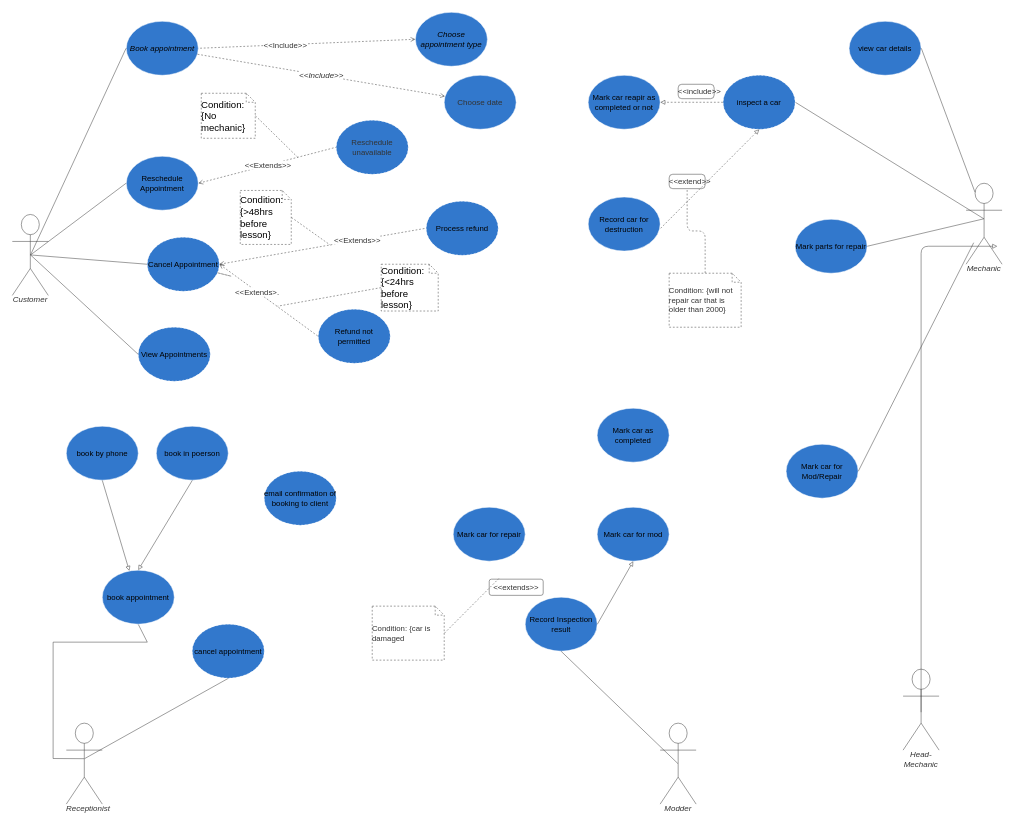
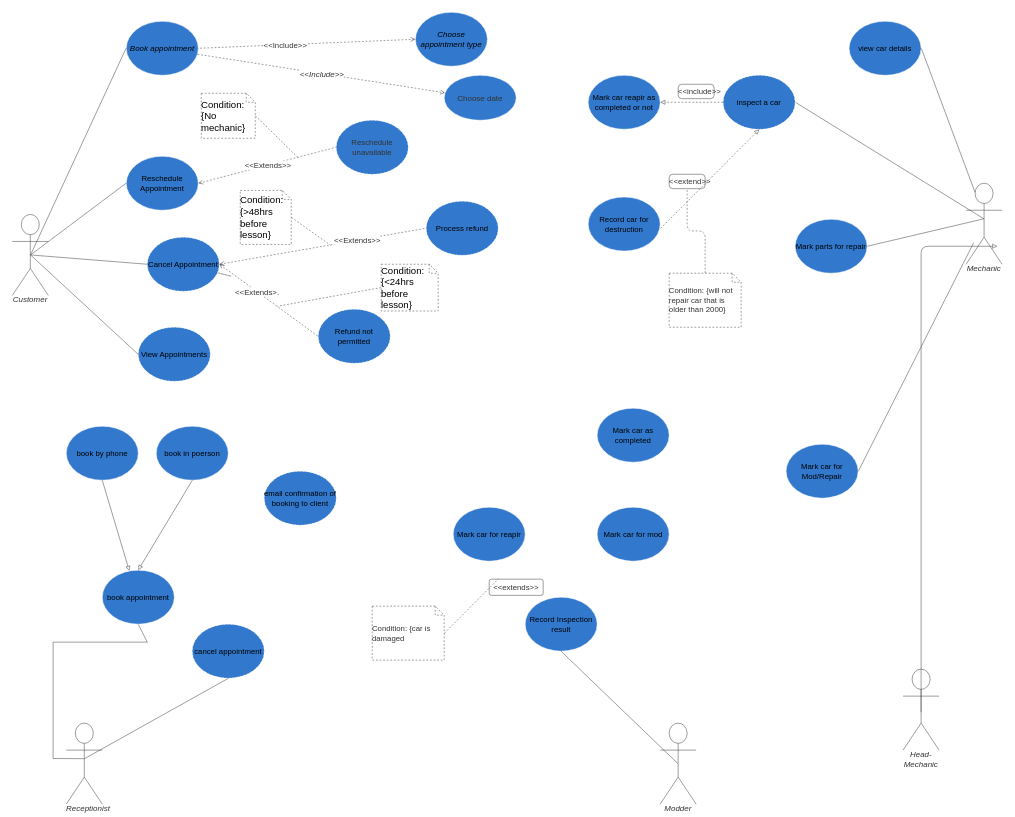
node "Choose date": size 72x54 -> 72x45
node "Mark car for repair": label "Mark car for repair" -> "Mark car for reapir"
edge "Record Inspection result" -> "Mark car for mod": removed
